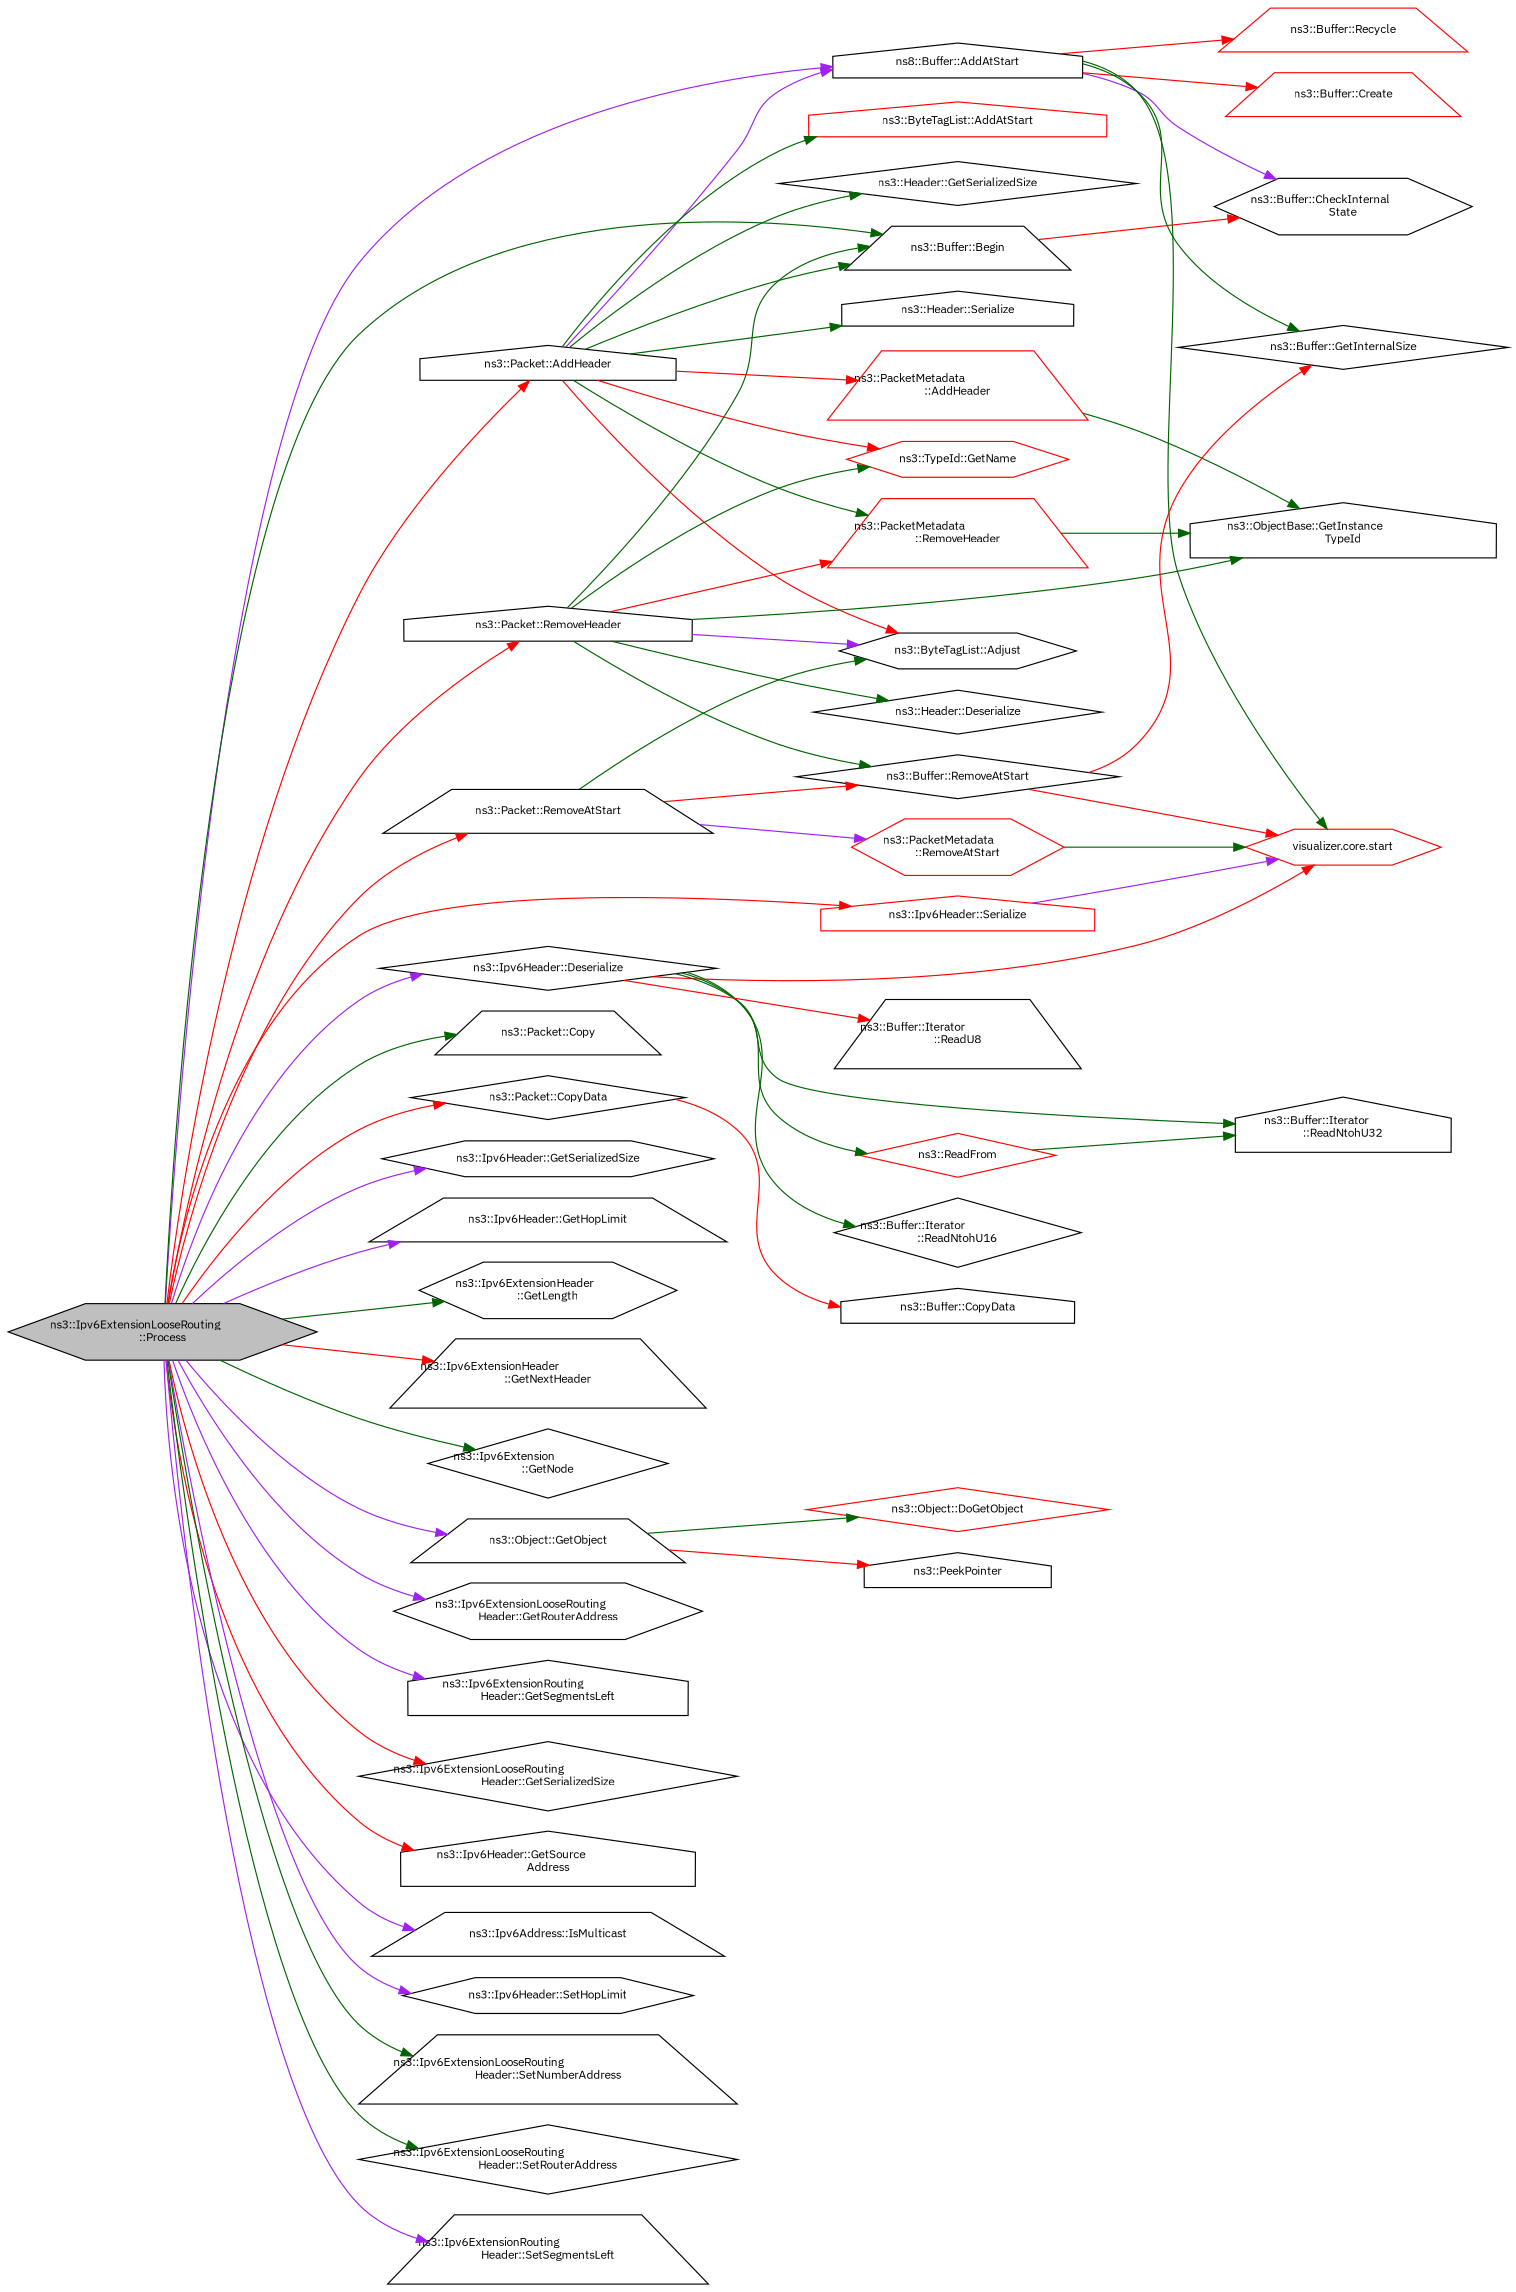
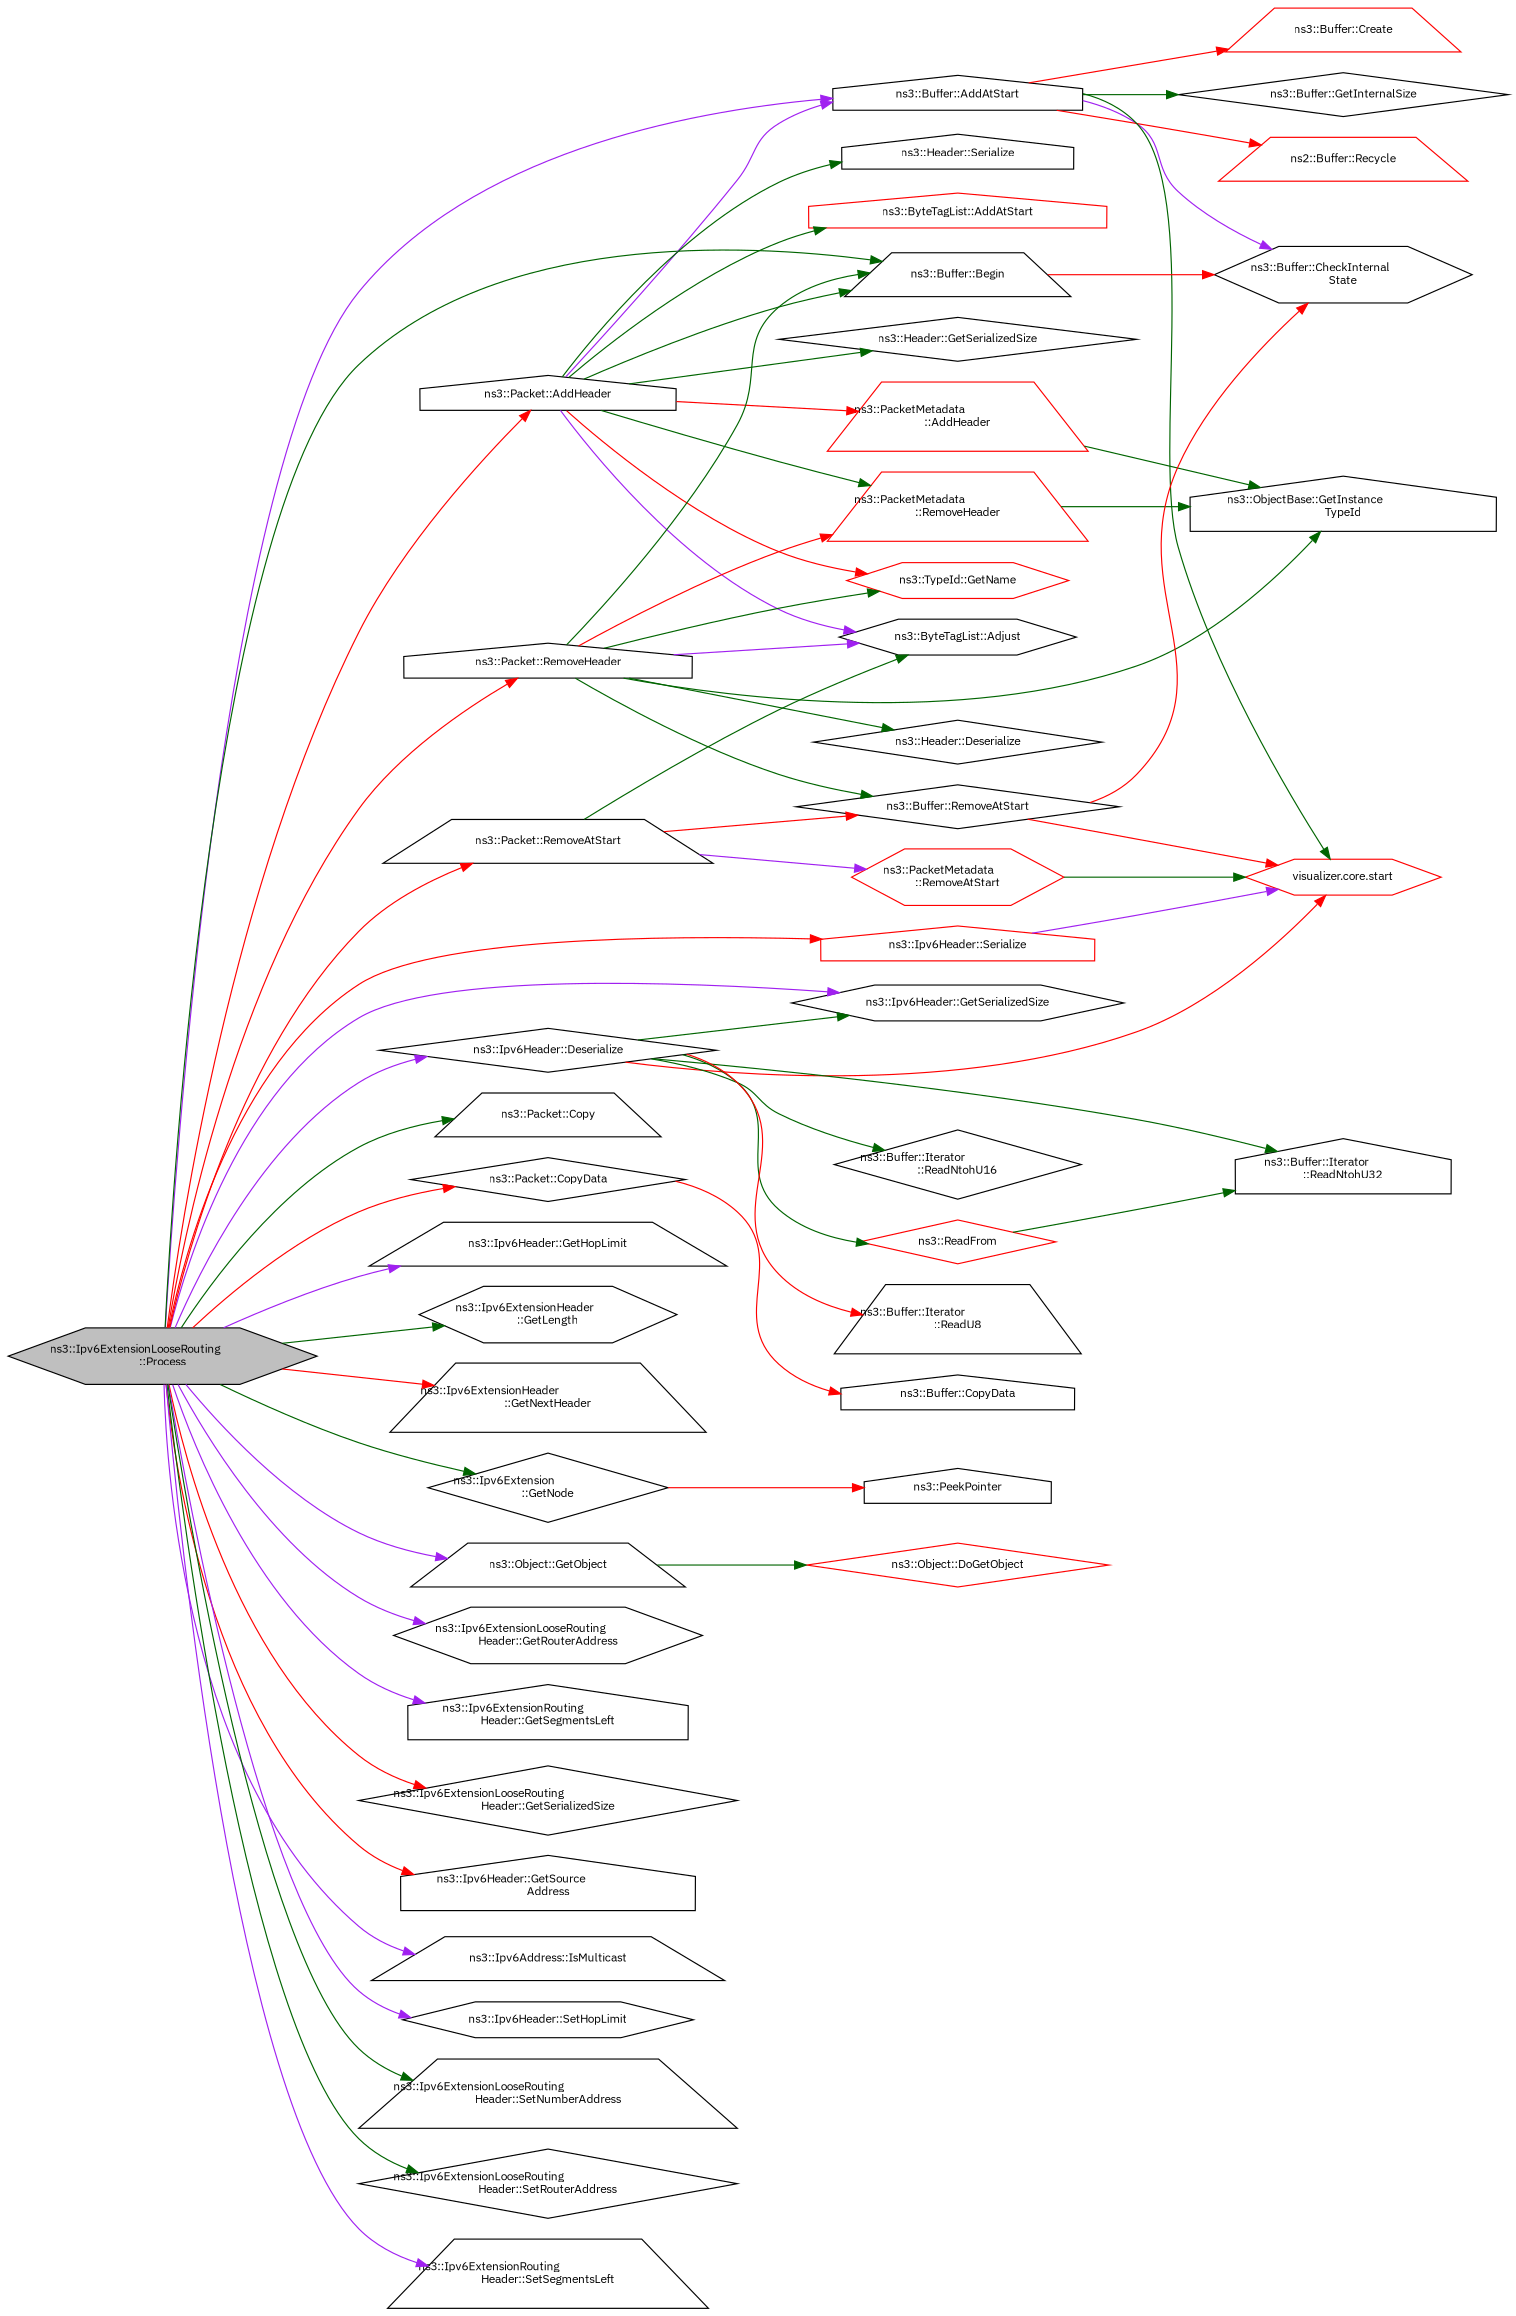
node "ns3::Buffer::Recycle": label "ns3::Buffer::Recycle" -> "ns2::Buffer::Recycle"
node "ns8::Buffer::AddAtStart": label "ns8::Buffer::AddAtStart" -> "ns3::Buffer::AddAtStart"
edge "ns3::Packet::AddHeader" -> "ns3::ByteTagList::Adjust": color red -> purple
edge "ns3::Buffer::RemoveAtStart" -> "ns3::Buffer::GetInternalSize": now "ns3::Buffer::RemoveAtStart" -> "ns3::Buffer::CheckInternal State"
edge "ns3::Ipv6Header::Deserialize" -> "ns3::Ipv6Header::GetSerializedSize": added
edge "ns3::Object::GetObject" -> "ns3::PeekPointer": now "ns3::Ipv6Extension ::GetNode" -> "ns3::PeekPointer"
